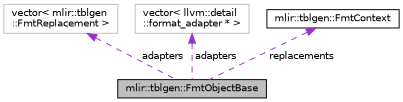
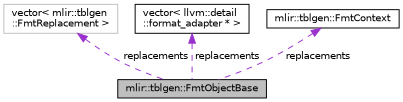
node "vector< llvm::detail ::format_adapter * >": color grey75 -> black
edge "mlir::tblgen::FmtObjectBase" -> "vector< mlir::tblgen ::FmtReplacement >": label " adapters" -> " replacements"
edge "mlir::tblgen::FmtObjectBase" -> "vector< llvm::detail ::format_adapter * >": label " adapters" -> " replacements"
